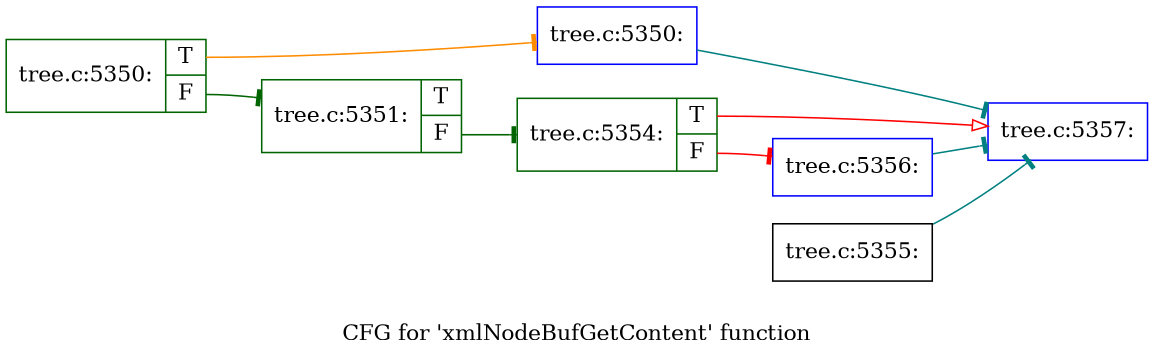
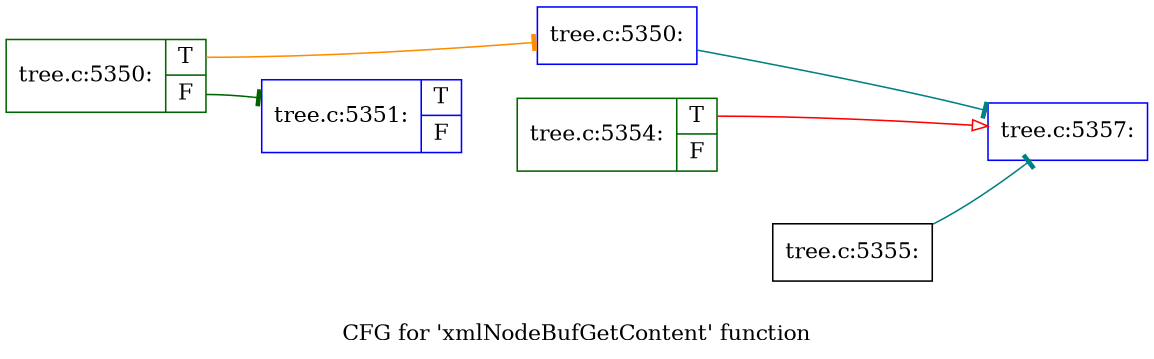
node "tree.c:5351:": color darkgreen -> blue
edge "tree.c:5351:" -> "tree.c:5354:": removed
node "tree.c:5356:": removed
